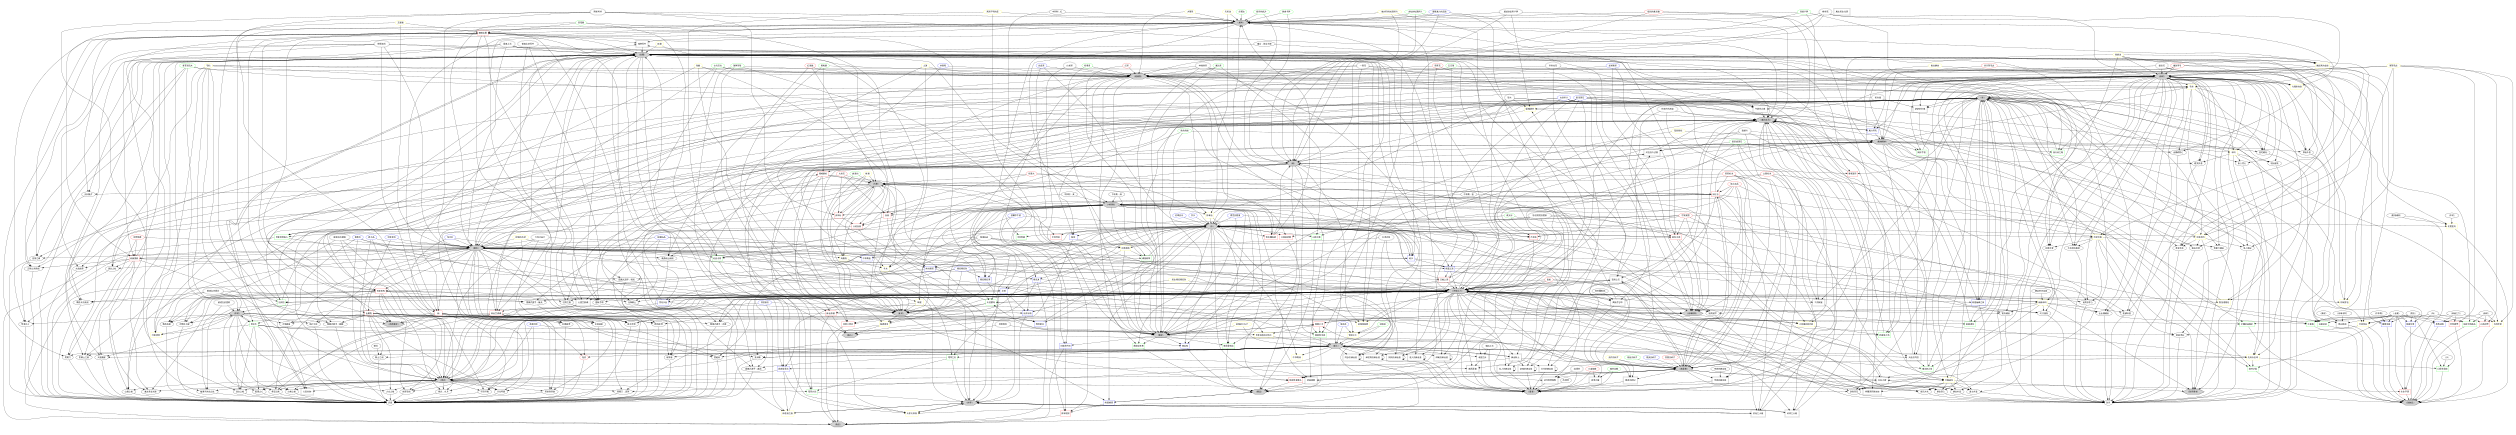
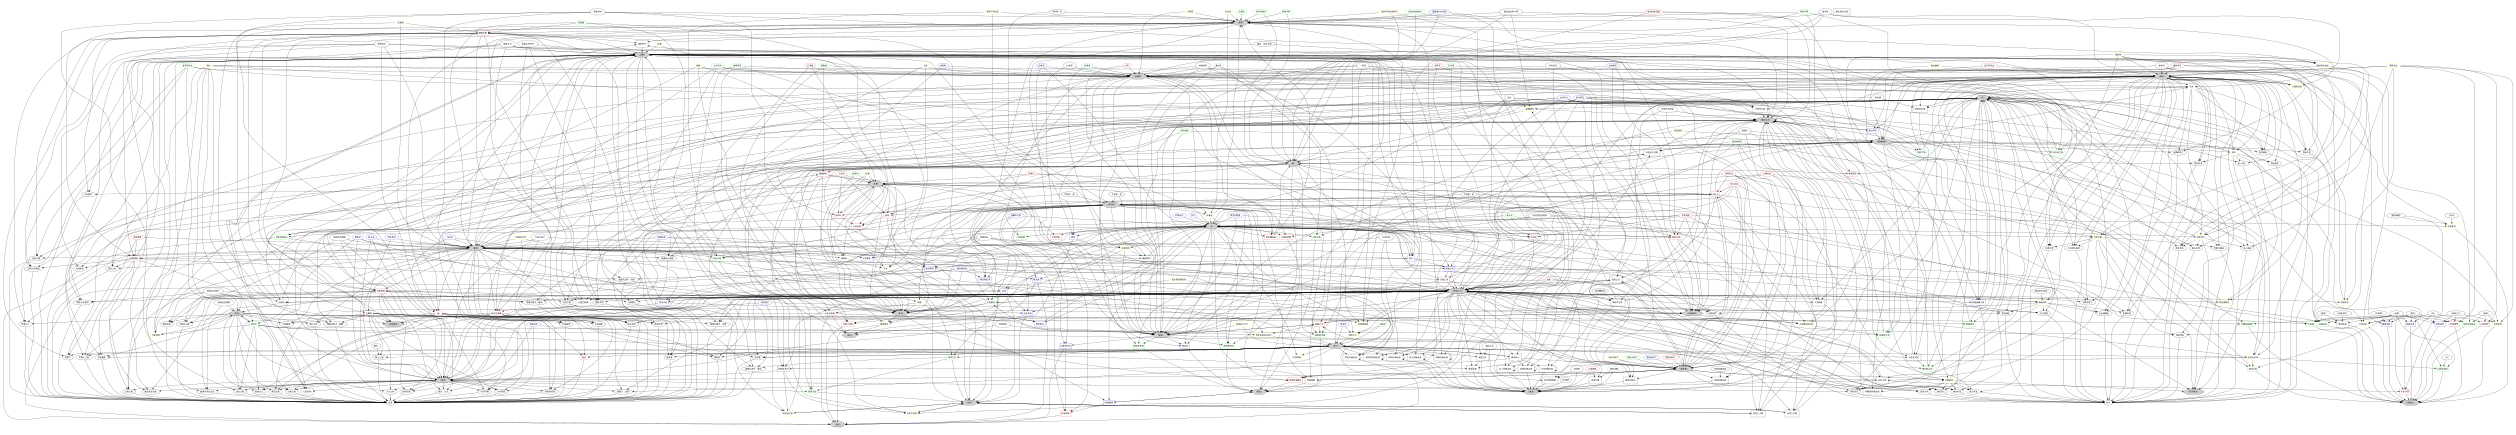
edge "魔法草" -> "萬藥之本": added
